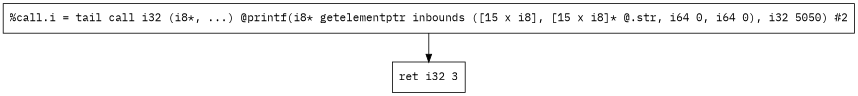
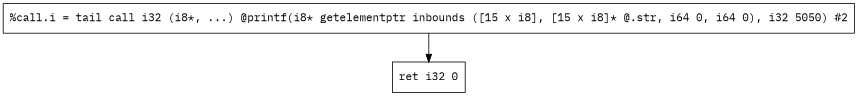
node "ret i32 3": label "ret i32 3" -> "ret i32 0"
